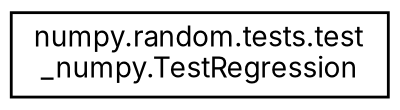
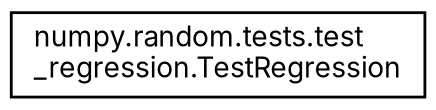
node "numpy.random.tests.test _numpy.TestRegression": label "numpy.random.tests.test _numpy.TestRegression" -> "numpy.random.tests.test _regression.TestRegression"
